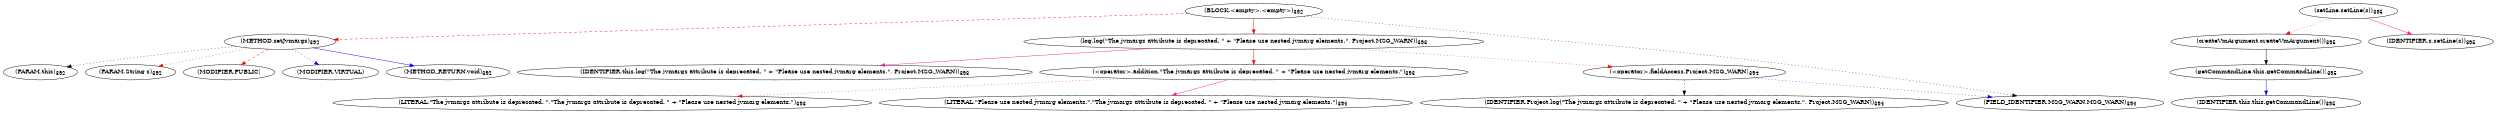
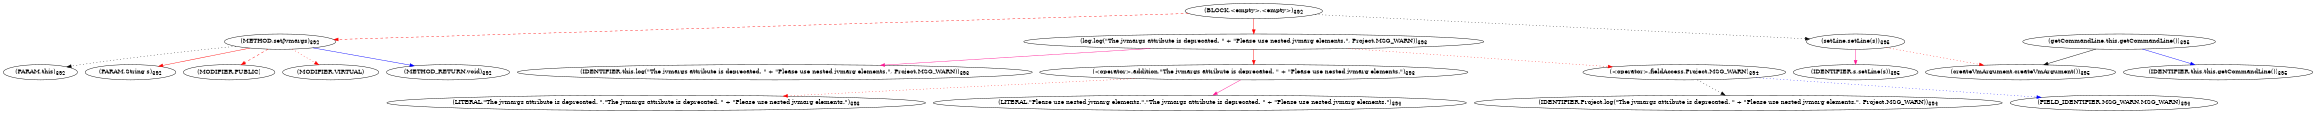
edge "(BLOCK,<empty>,<empty>)" -> "(FIELD_IDENTIFIER,MSG_WARN,MSG_WARN)": now "(BLOCK,<empty>,<empty>)" -> "(setLine,setLine(s))"
edge "(createVmArgument,createVmArgument())" -> "(getCommandLine,this.getCommandLine())": reversed
edge "(METHOD,setJvmargs)" -> "(MODIFIER,VIRTUAL)": color blue -> red
edge "(METHOD,setJvmargs)" -> "(PARAM,String s)": style dotted -> solid
